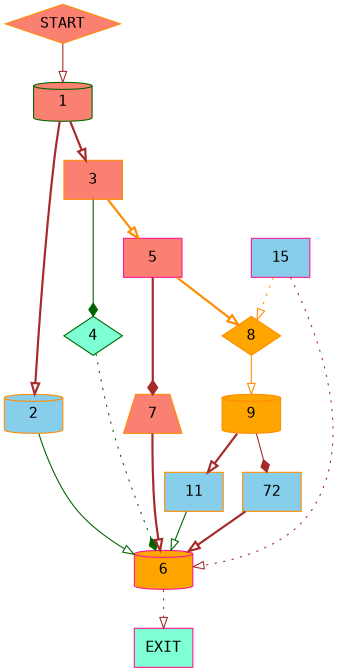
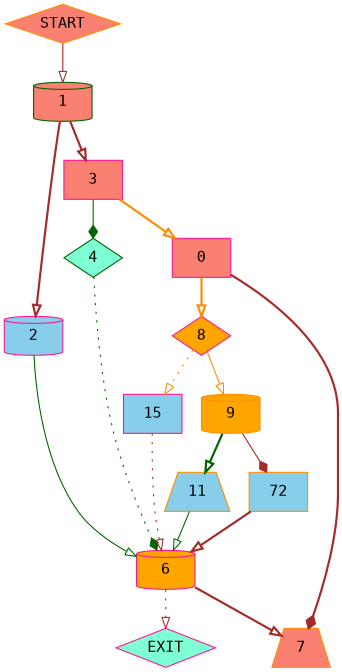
node "3": color darkorange -> deeppink
node "5": label "5" -> "0"
edge "15" -> "8": reversed
node "8": color darkorange -> deeppink
node "2": color darkorange -> deeppink
edge "9" -> "11": color brown -> darkgreen
edge "7" -> "6": reversed
node "11": shape box -> trapezium
node "EXIT": shape box -> diamond
